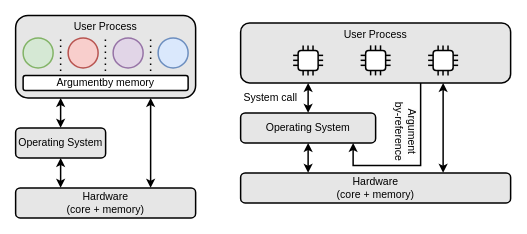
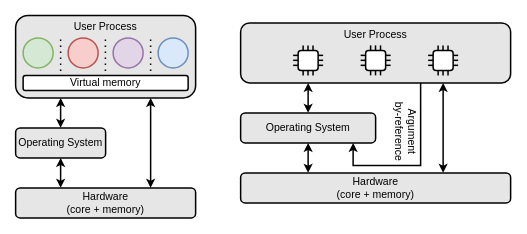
node "Argumentby memory": label "Argumentby memory" -> "Virtual memory"
node "System call": removed
